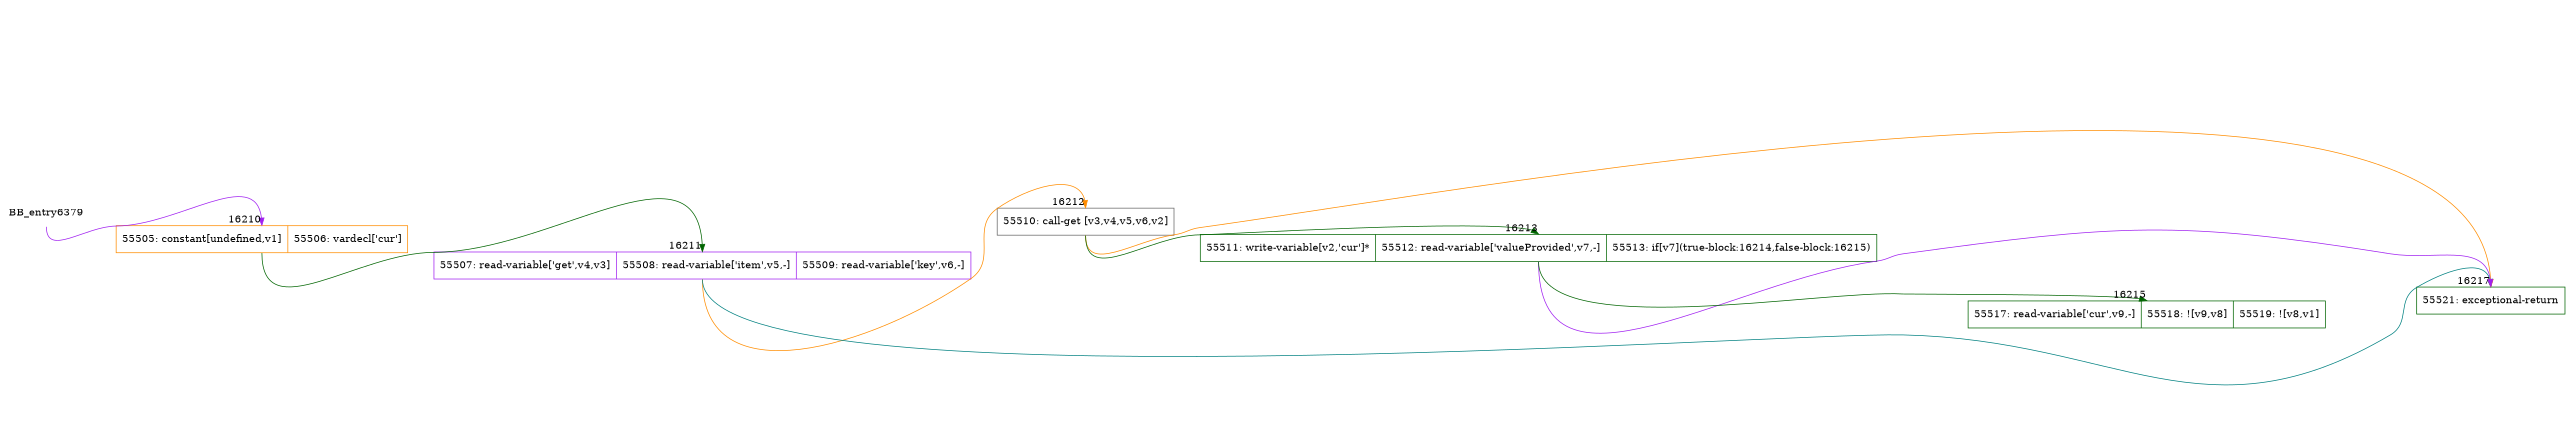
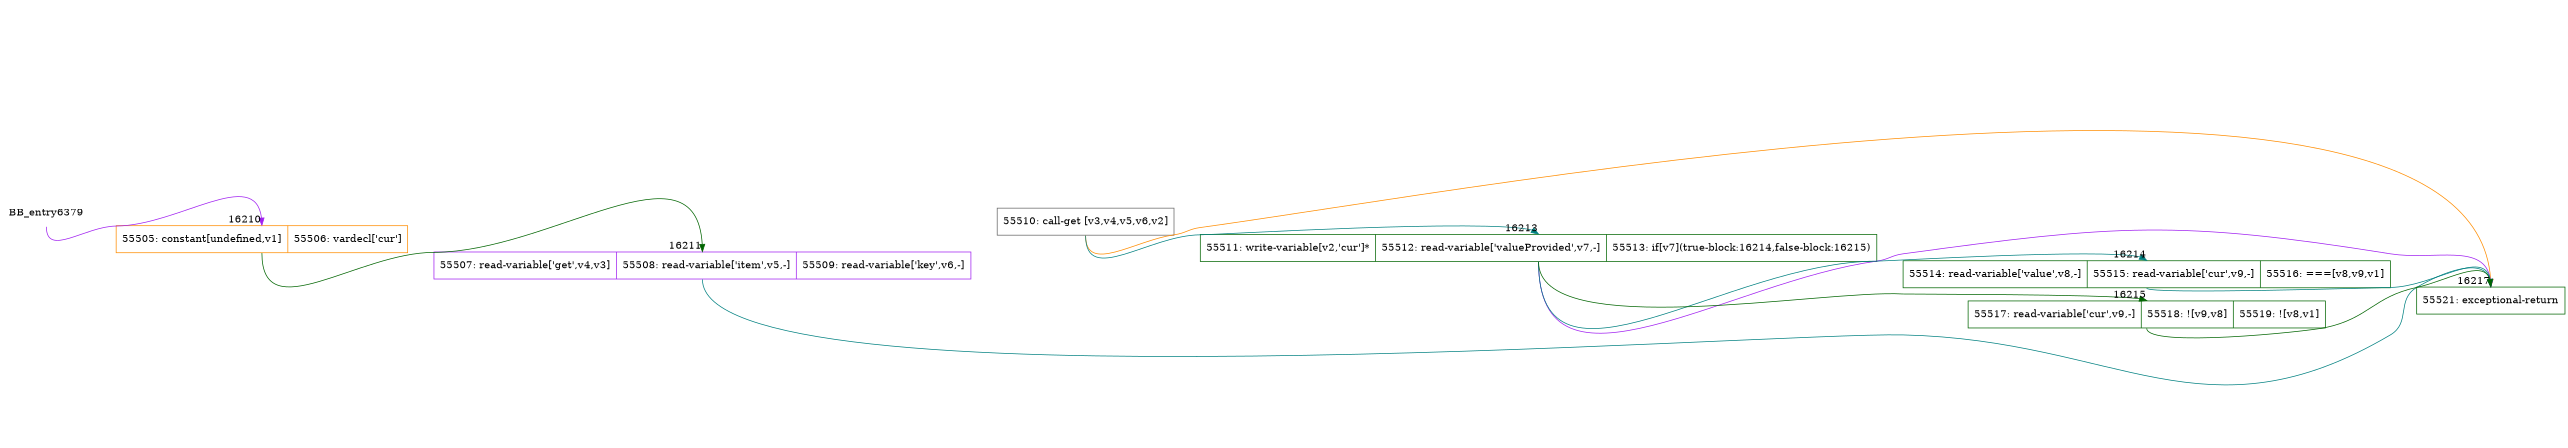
edge "55510: call-get [v3,v4,v5,v6,v2]" -> "55511: write-variable[v2,'cur']*": color darkgreen -> teal
node "55514: read-variable['value',v8,-]": added
edge "55507: read-variable['get',v4,v3]" -> "55510: call-get [v3,v4,v5,v6,v2]": removed
edge "55517: read-variable['cur',v9,-]" -> "55521: exceptional-return": added
